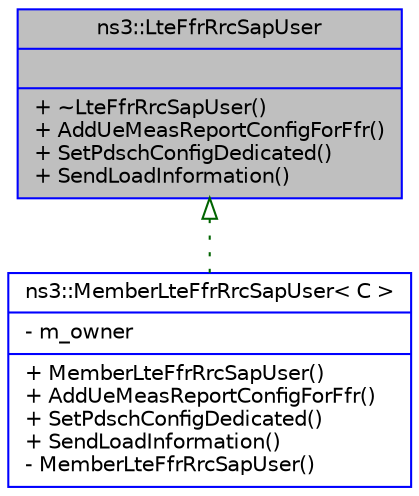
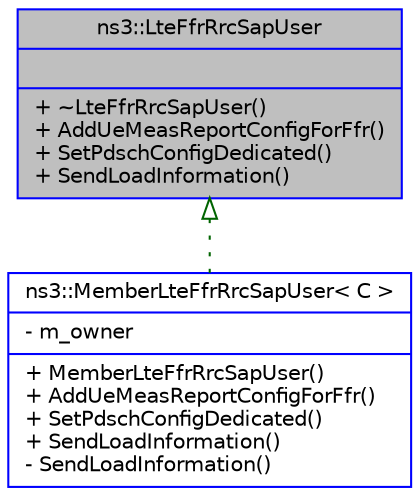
node "ns3::MemberLteFfrRrcSapUser< C >": text "- MemberLteFfrRrcSapUser()" -> "- SendLoadInformation()"
